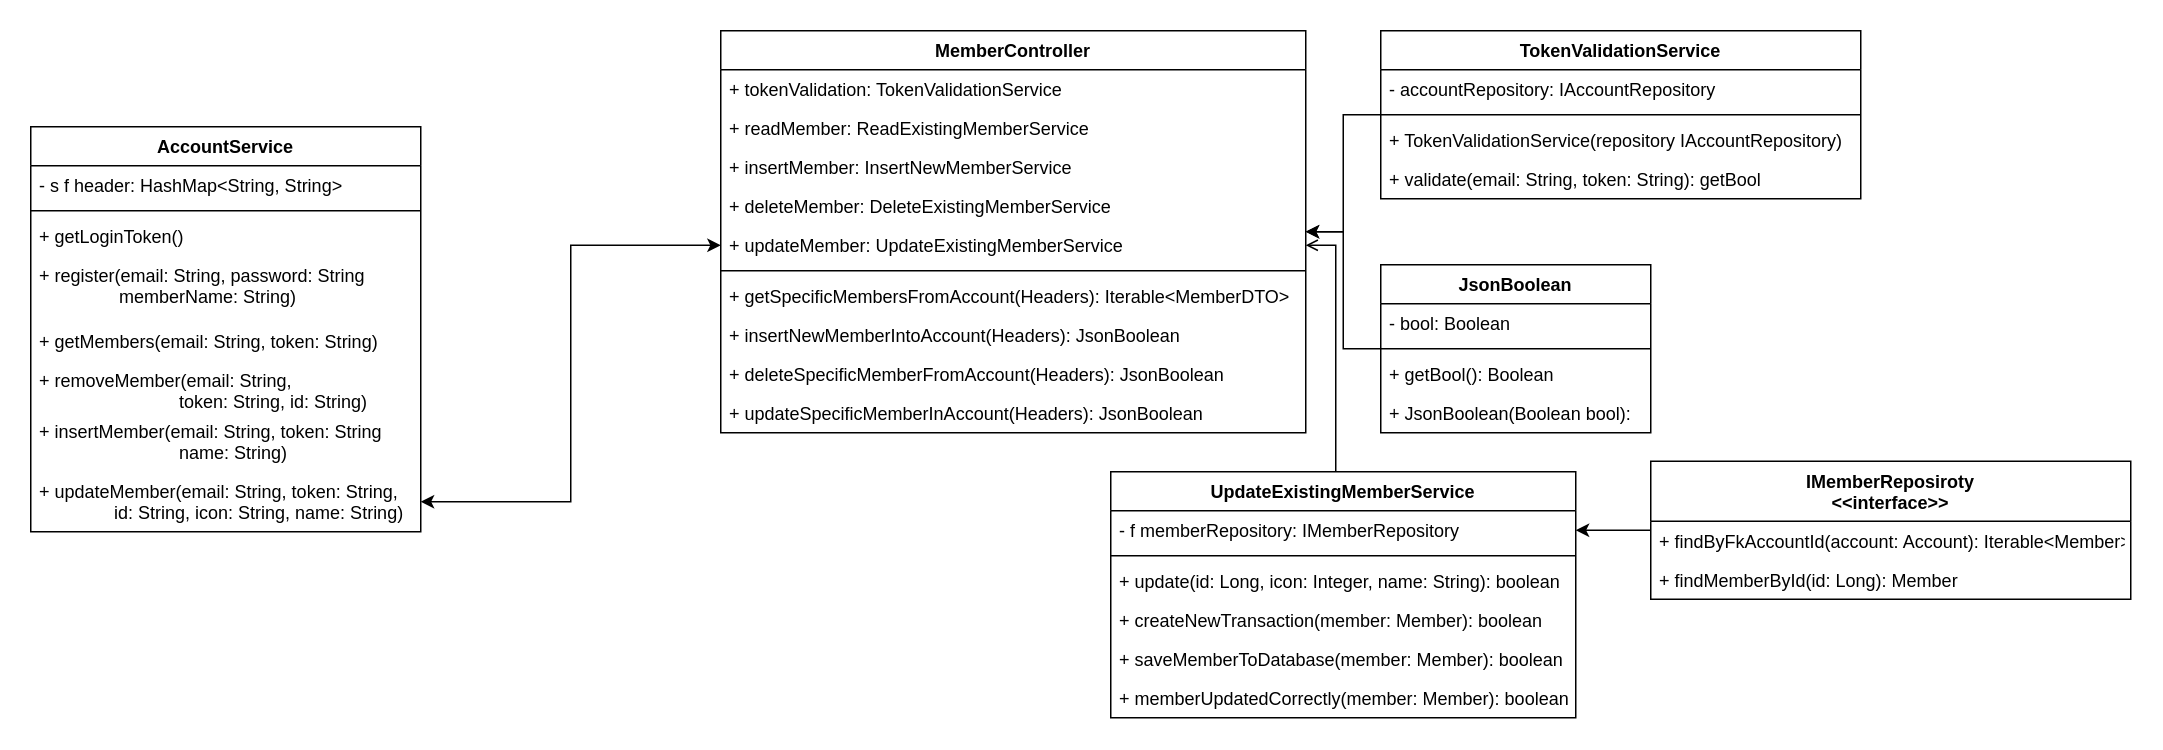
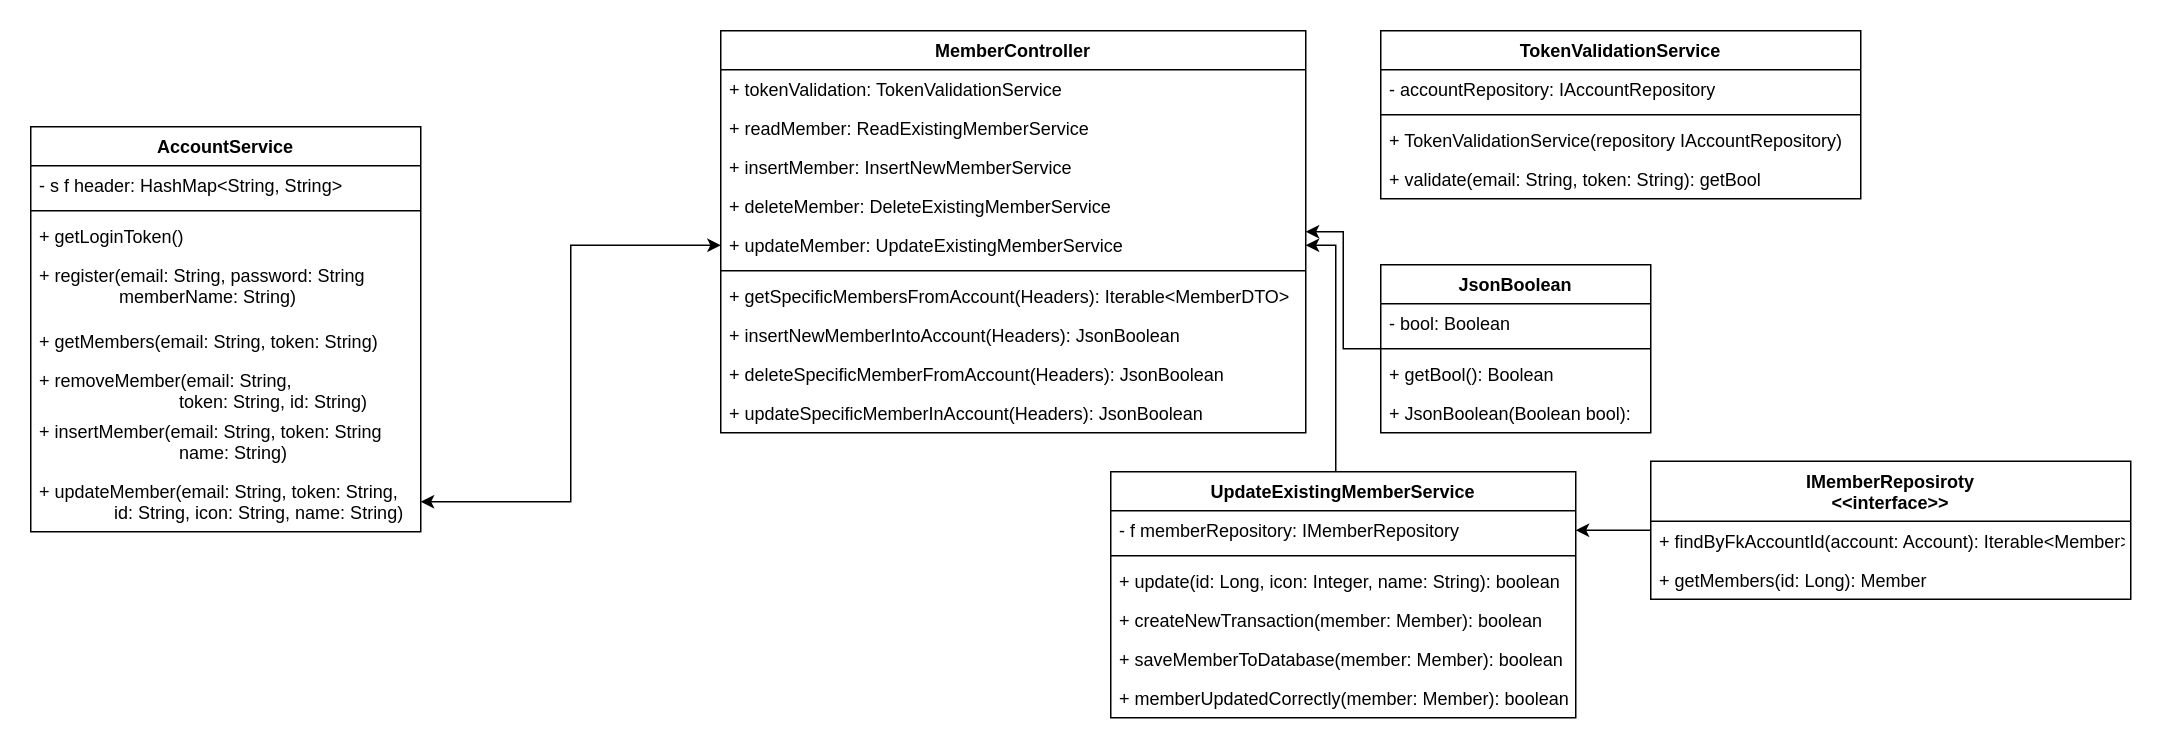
edge "TokenValidationService" -> "MemberController": removed
edge "UpdateExistingMemberService" -> "+ updateMember: UpdateExistingMemberService": arrowhead open -> classic
node "+ findMemberById(id: Long): Member": label "+ findMemberById(id: Long): Member" -> "+ getMembers(id: Long): Member"
